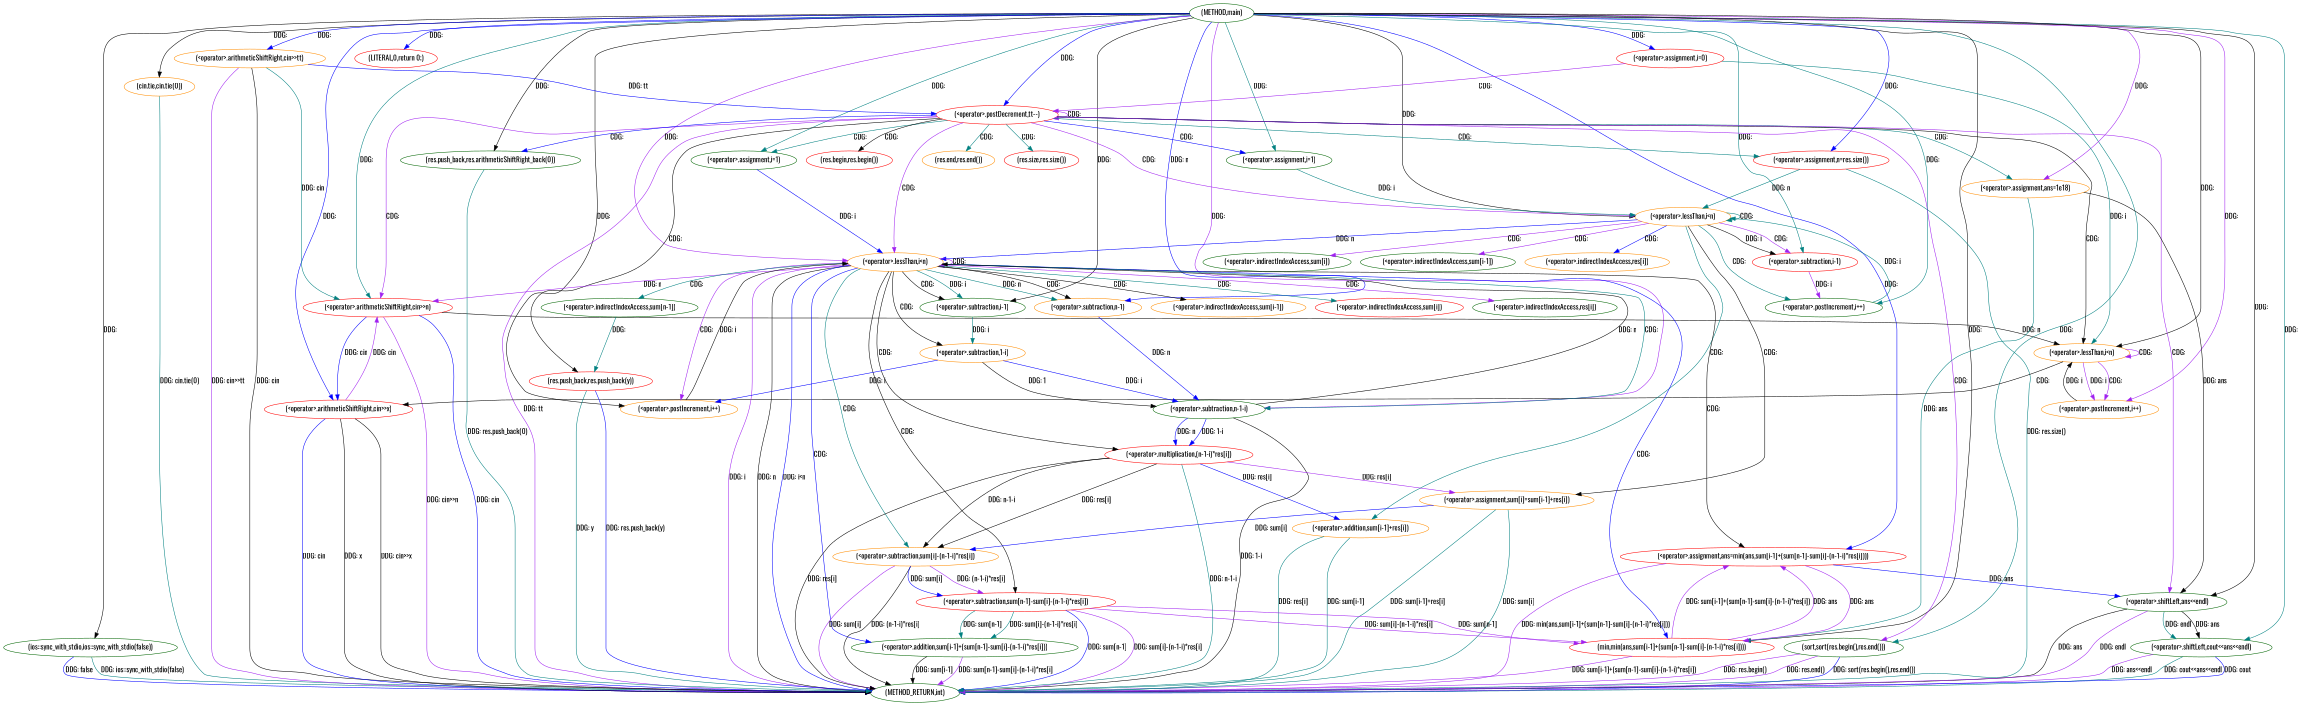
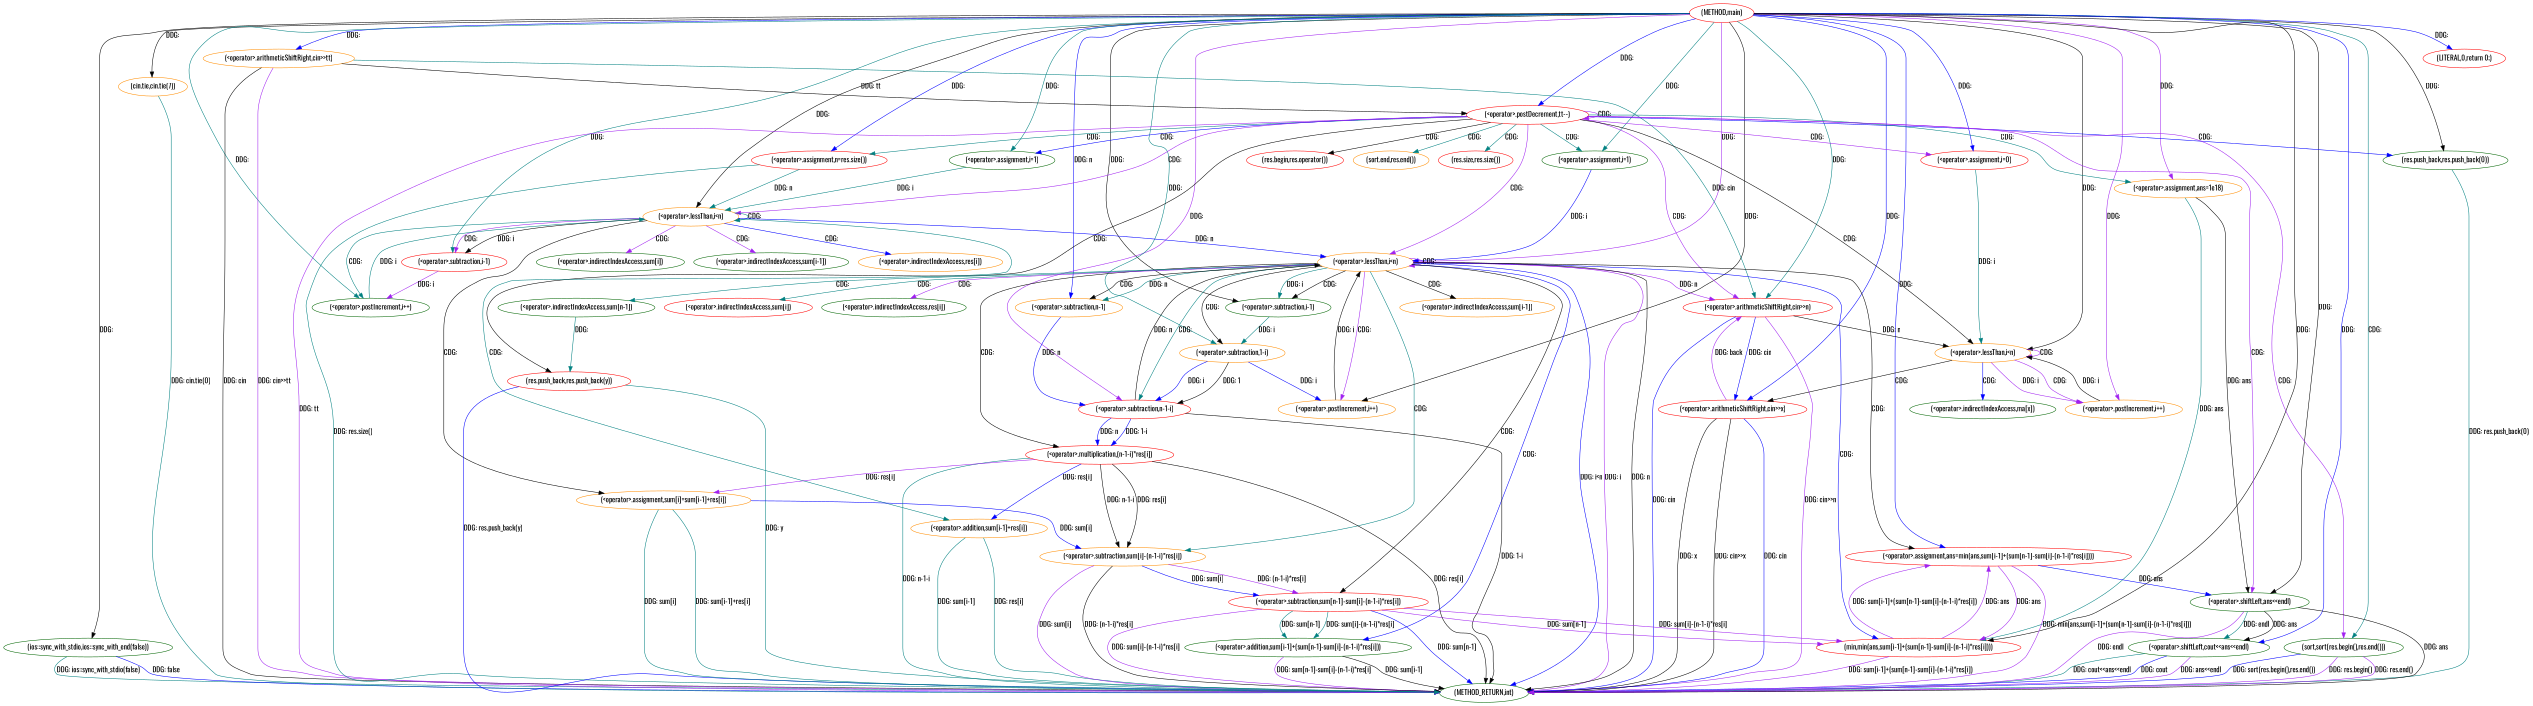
node "(METHOD,main)": color darkgreen -> red
edge "(METHOD,main)" -> "(<operator>.subtraction,1-i)": added, label "DDG:"
edge "(METHOD,main)" -> "(<operator>.shiftLeft,cout<<ans<<endl)": color teal -> blue
node "(cin.tie,cin.tie(0))": label "(cin.tie,cin.tie(0))" -> "(cin.tie,cin.tie(7))"
edge "(<operator>.assignment,i=0)" -> "(<operator>.postDecrement,tt--)": reversed
edge "(<operator>.arithmeticShiftRight,cin>>tt)" -> "(<operator>.postDecrement,tt--)": color blue -> black
node "(res.push_back,res.arithmeticShiftRight_back(0))": label "(res.push_back,res.arithmeticShiftRight_back(0))" -> "(res.push_back,res.push_back(0))"
node "(res.begin,res.begin())": label "(res.begin,res.begin())" -> "(res.begin,res.operator())"
node "(res.end,res.end())": label "(res.end,res.end())" -> "(sort.end,res.end())"
edge "(METHOD,main)" -> "(sort,sort(res.begin(),res.end()))": label "DDG: " -> "CDG: "
edge "(<operator>.arithmeticShiftRight,cin>>x)" -> "(<operator>.arithmeticShiftRight,cin>>n)": label "DDG: cin" -> "DDG: back"
node "(<operator>.subtraction,n-1-i)": color darkgreen -> red
node "(<operator>.indirectIndexAccess,ma[x])": added
node "(ios::sync_with_stdio,ios::sync_with_stdio(false))": label "(ios::sync_with_stdio,ios::sync_with_stdio(false))" -> "(ios::sync_with_stdio,ios::sync_with_end(false))"
